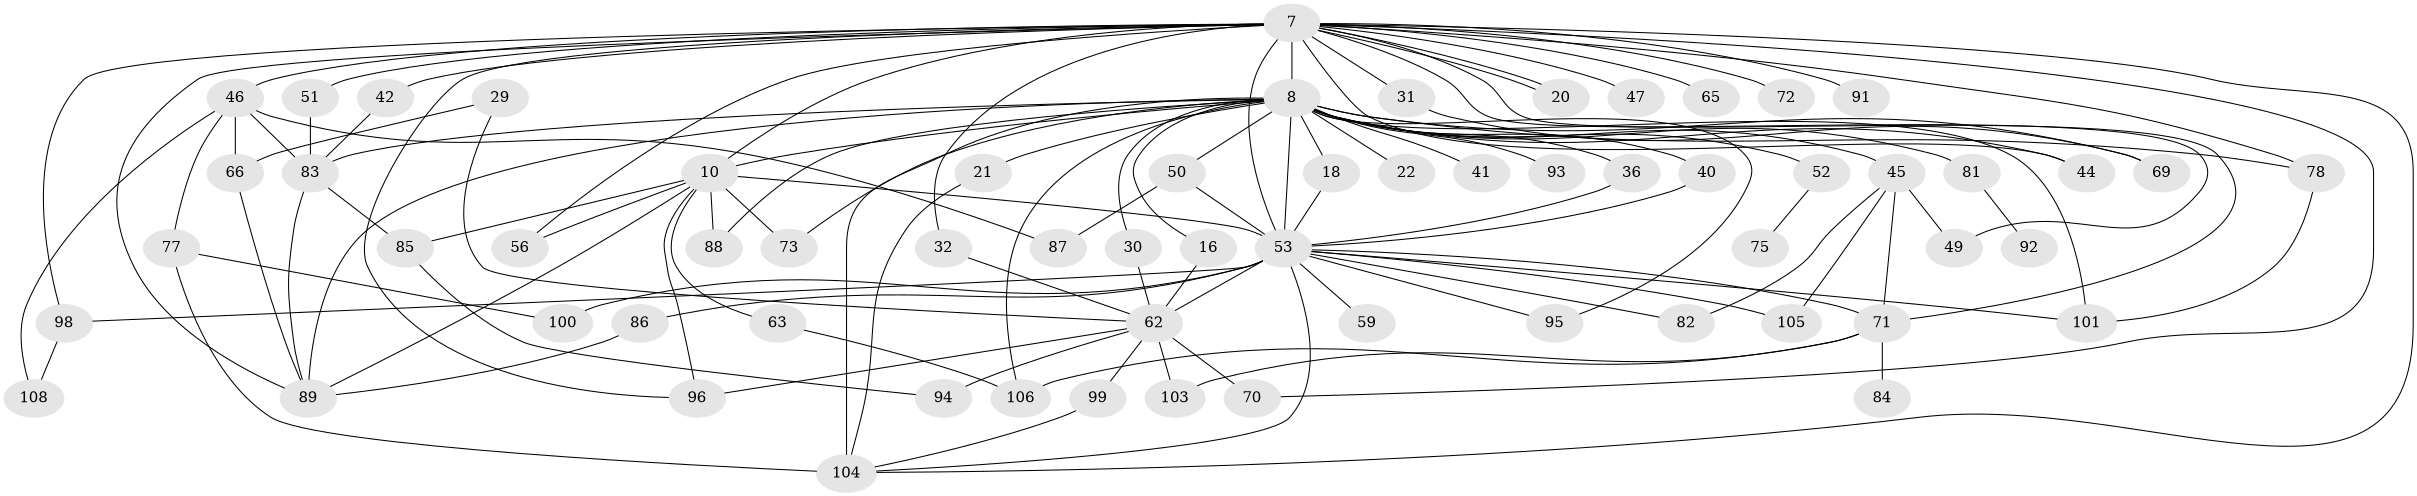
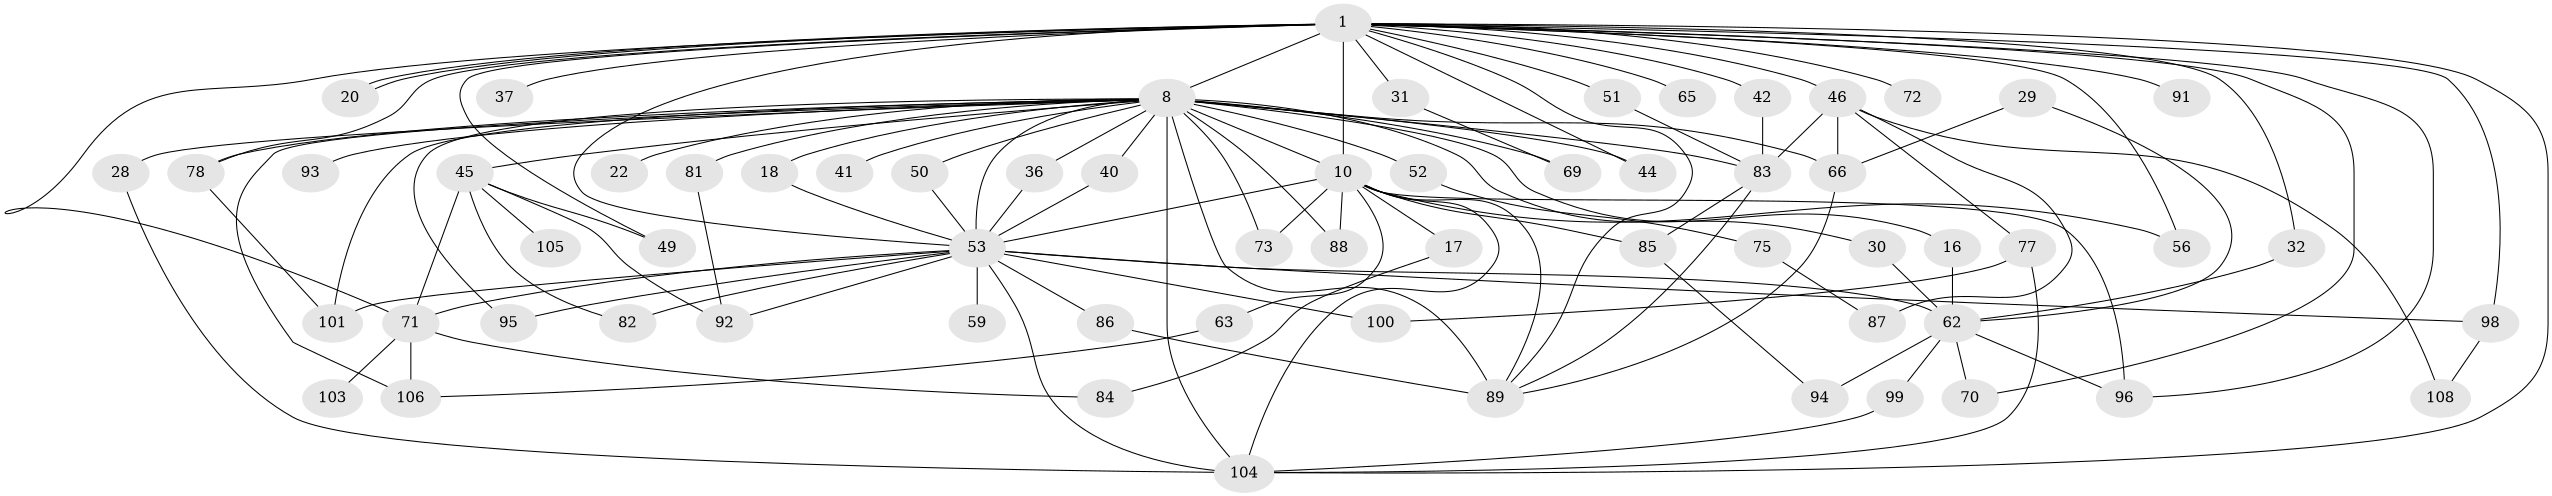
node "7": label "7" -> "1"
node "47": label "47" -> "37"
edge "8" -- "66": added
node "21": label "21" -> "28"
edge "50" -- "87": now "75" -- "87"
edge "45" -- "92": added
node "17": added
edge "53" -- "105": now "53" -- "92"
edge "10" -- "104": added
edge "62" -- "103": removed
